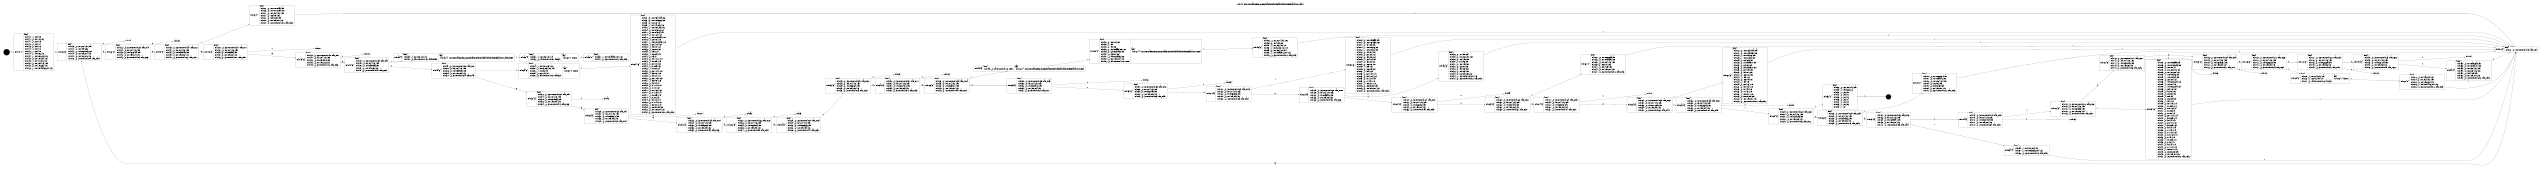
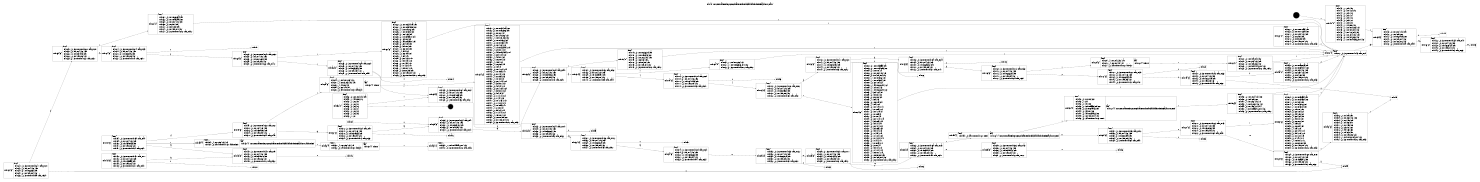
edge "0x401a08 [33]" -> "0x402018 [5]": now "0x401a08 [33]" -> "0x4017b9"
node "0x40149c [22]": removed
edge "0x4014cb [25]" -> "0x4014e4 [25]": reversed
edge "0x4015de [25]" -> "0x4015f7 [25]": now "0x4019bb [5]" -> "0x4015f7 [25]"
edge "0x401629 [25]" -> "0x401642 [25]": now "0x401629 [25]" -> "0x401f99"
edge "0x4016bf [25]" -> "0x401f56 [21]": reversed
edge "0x40152f [25]" -> "0x401c0d": reversed
